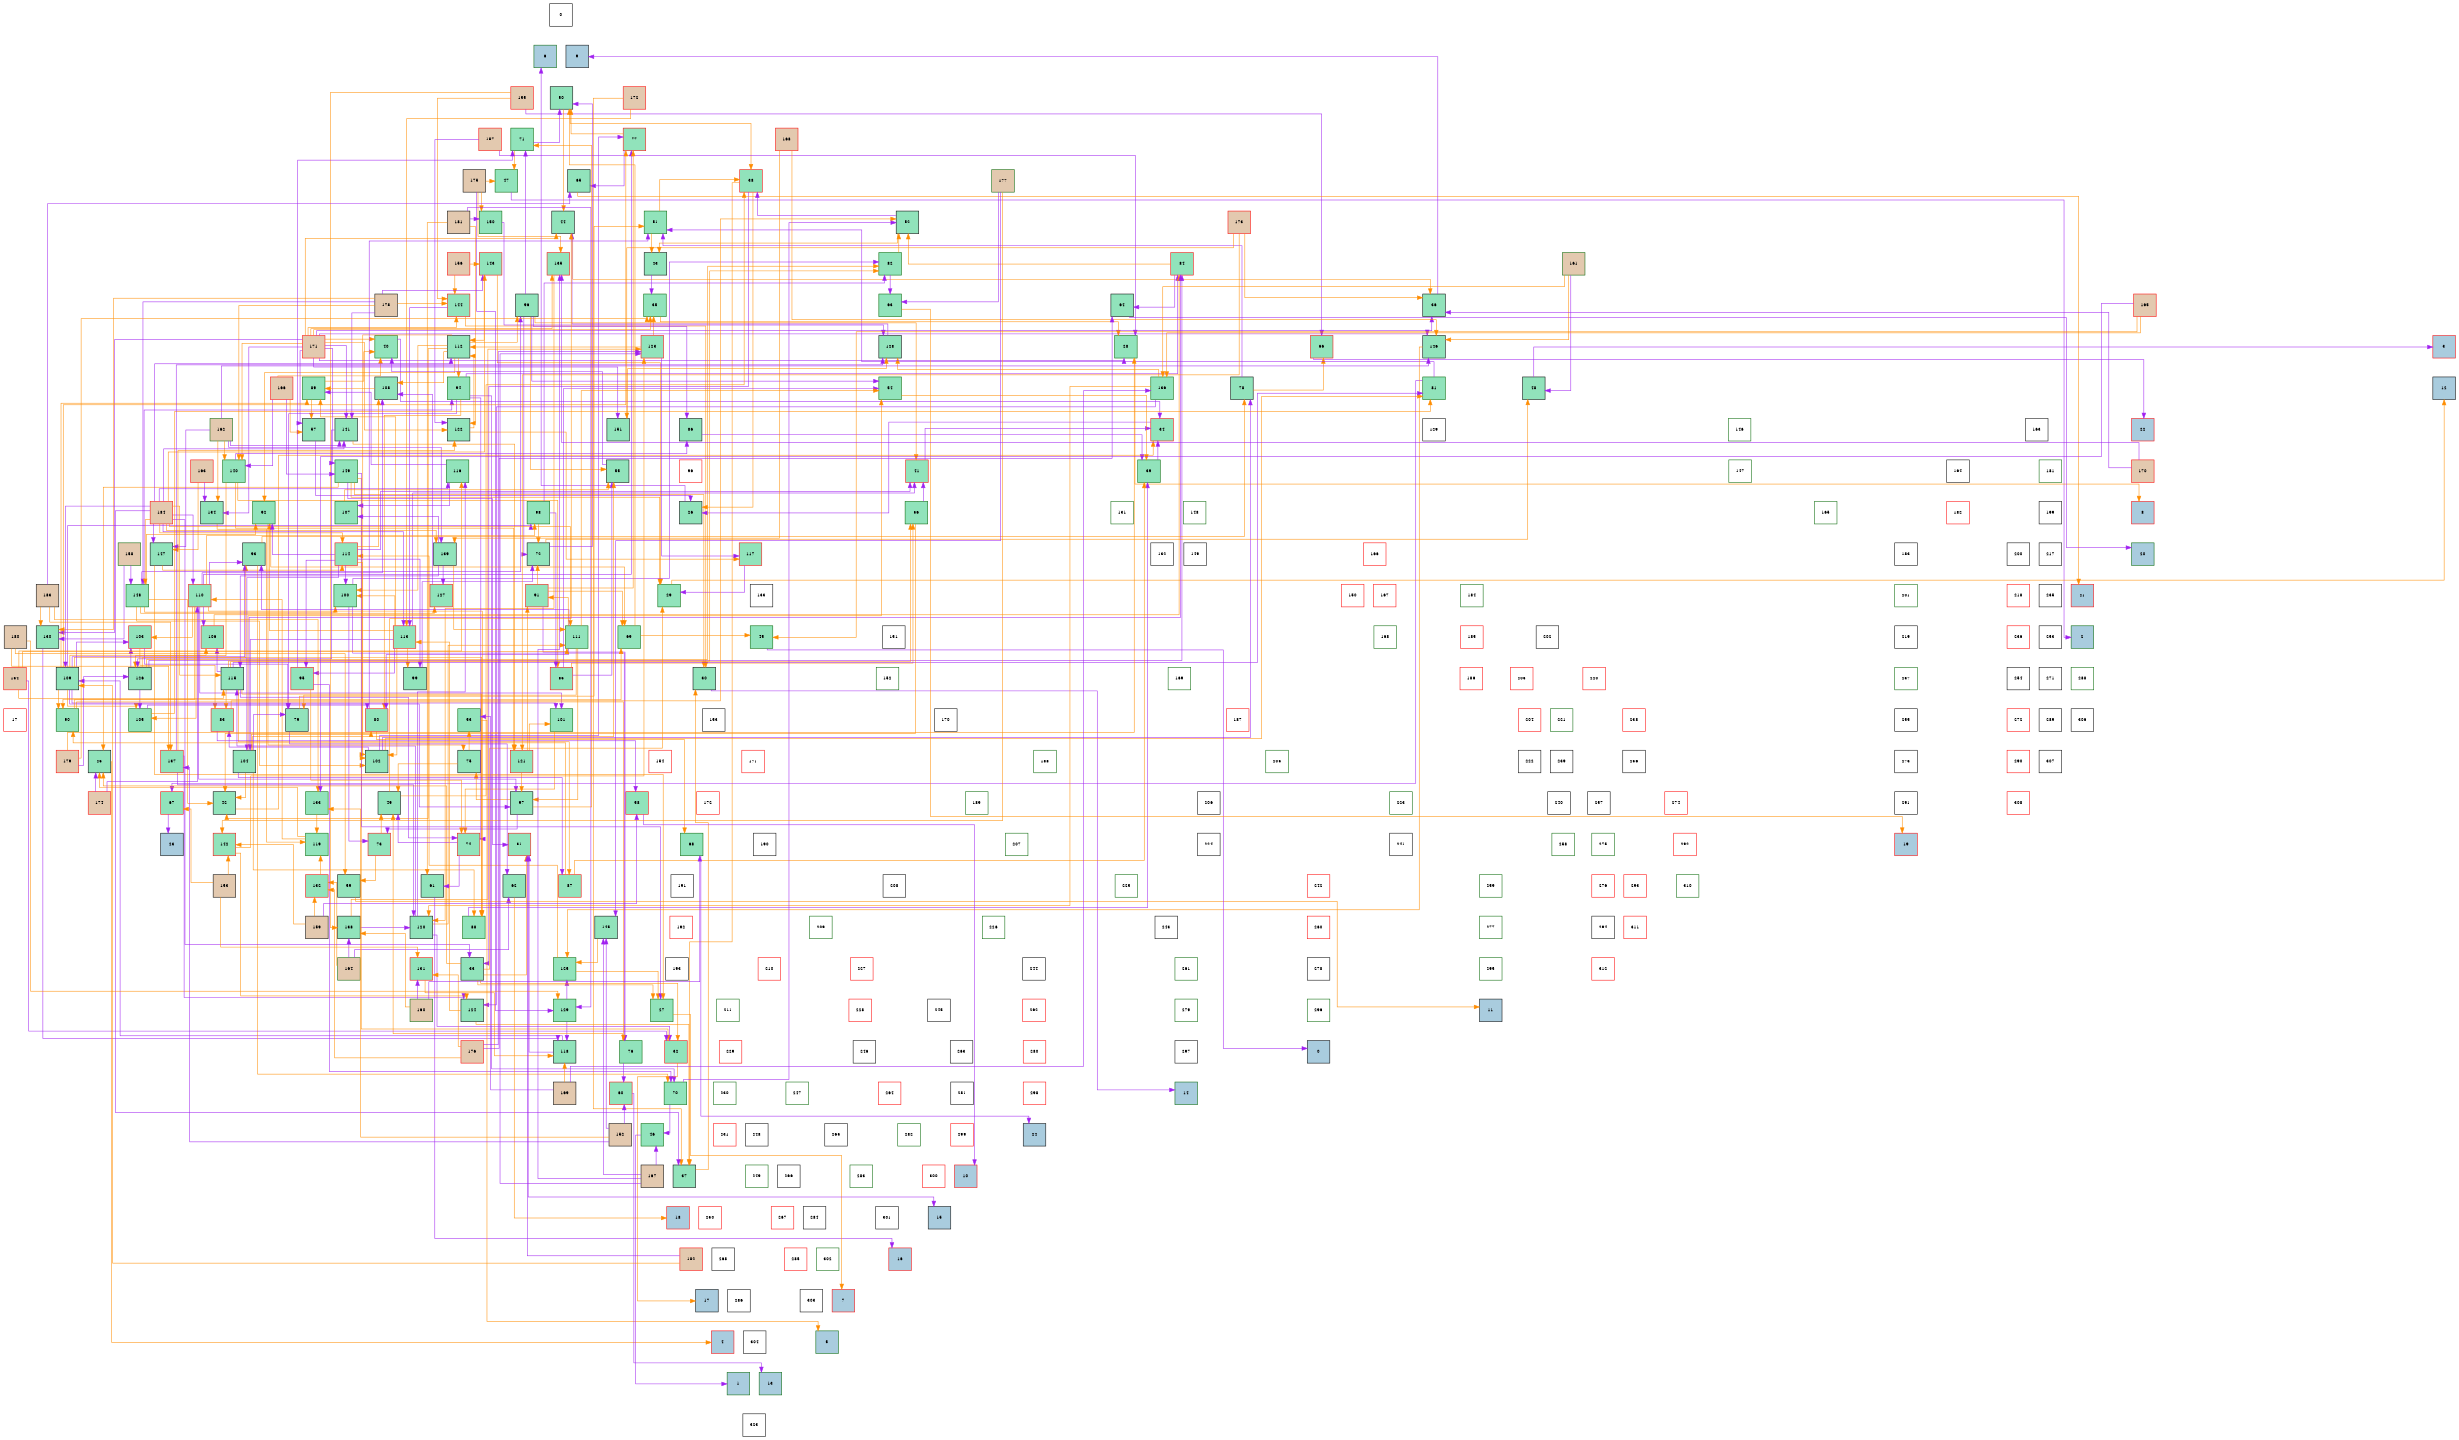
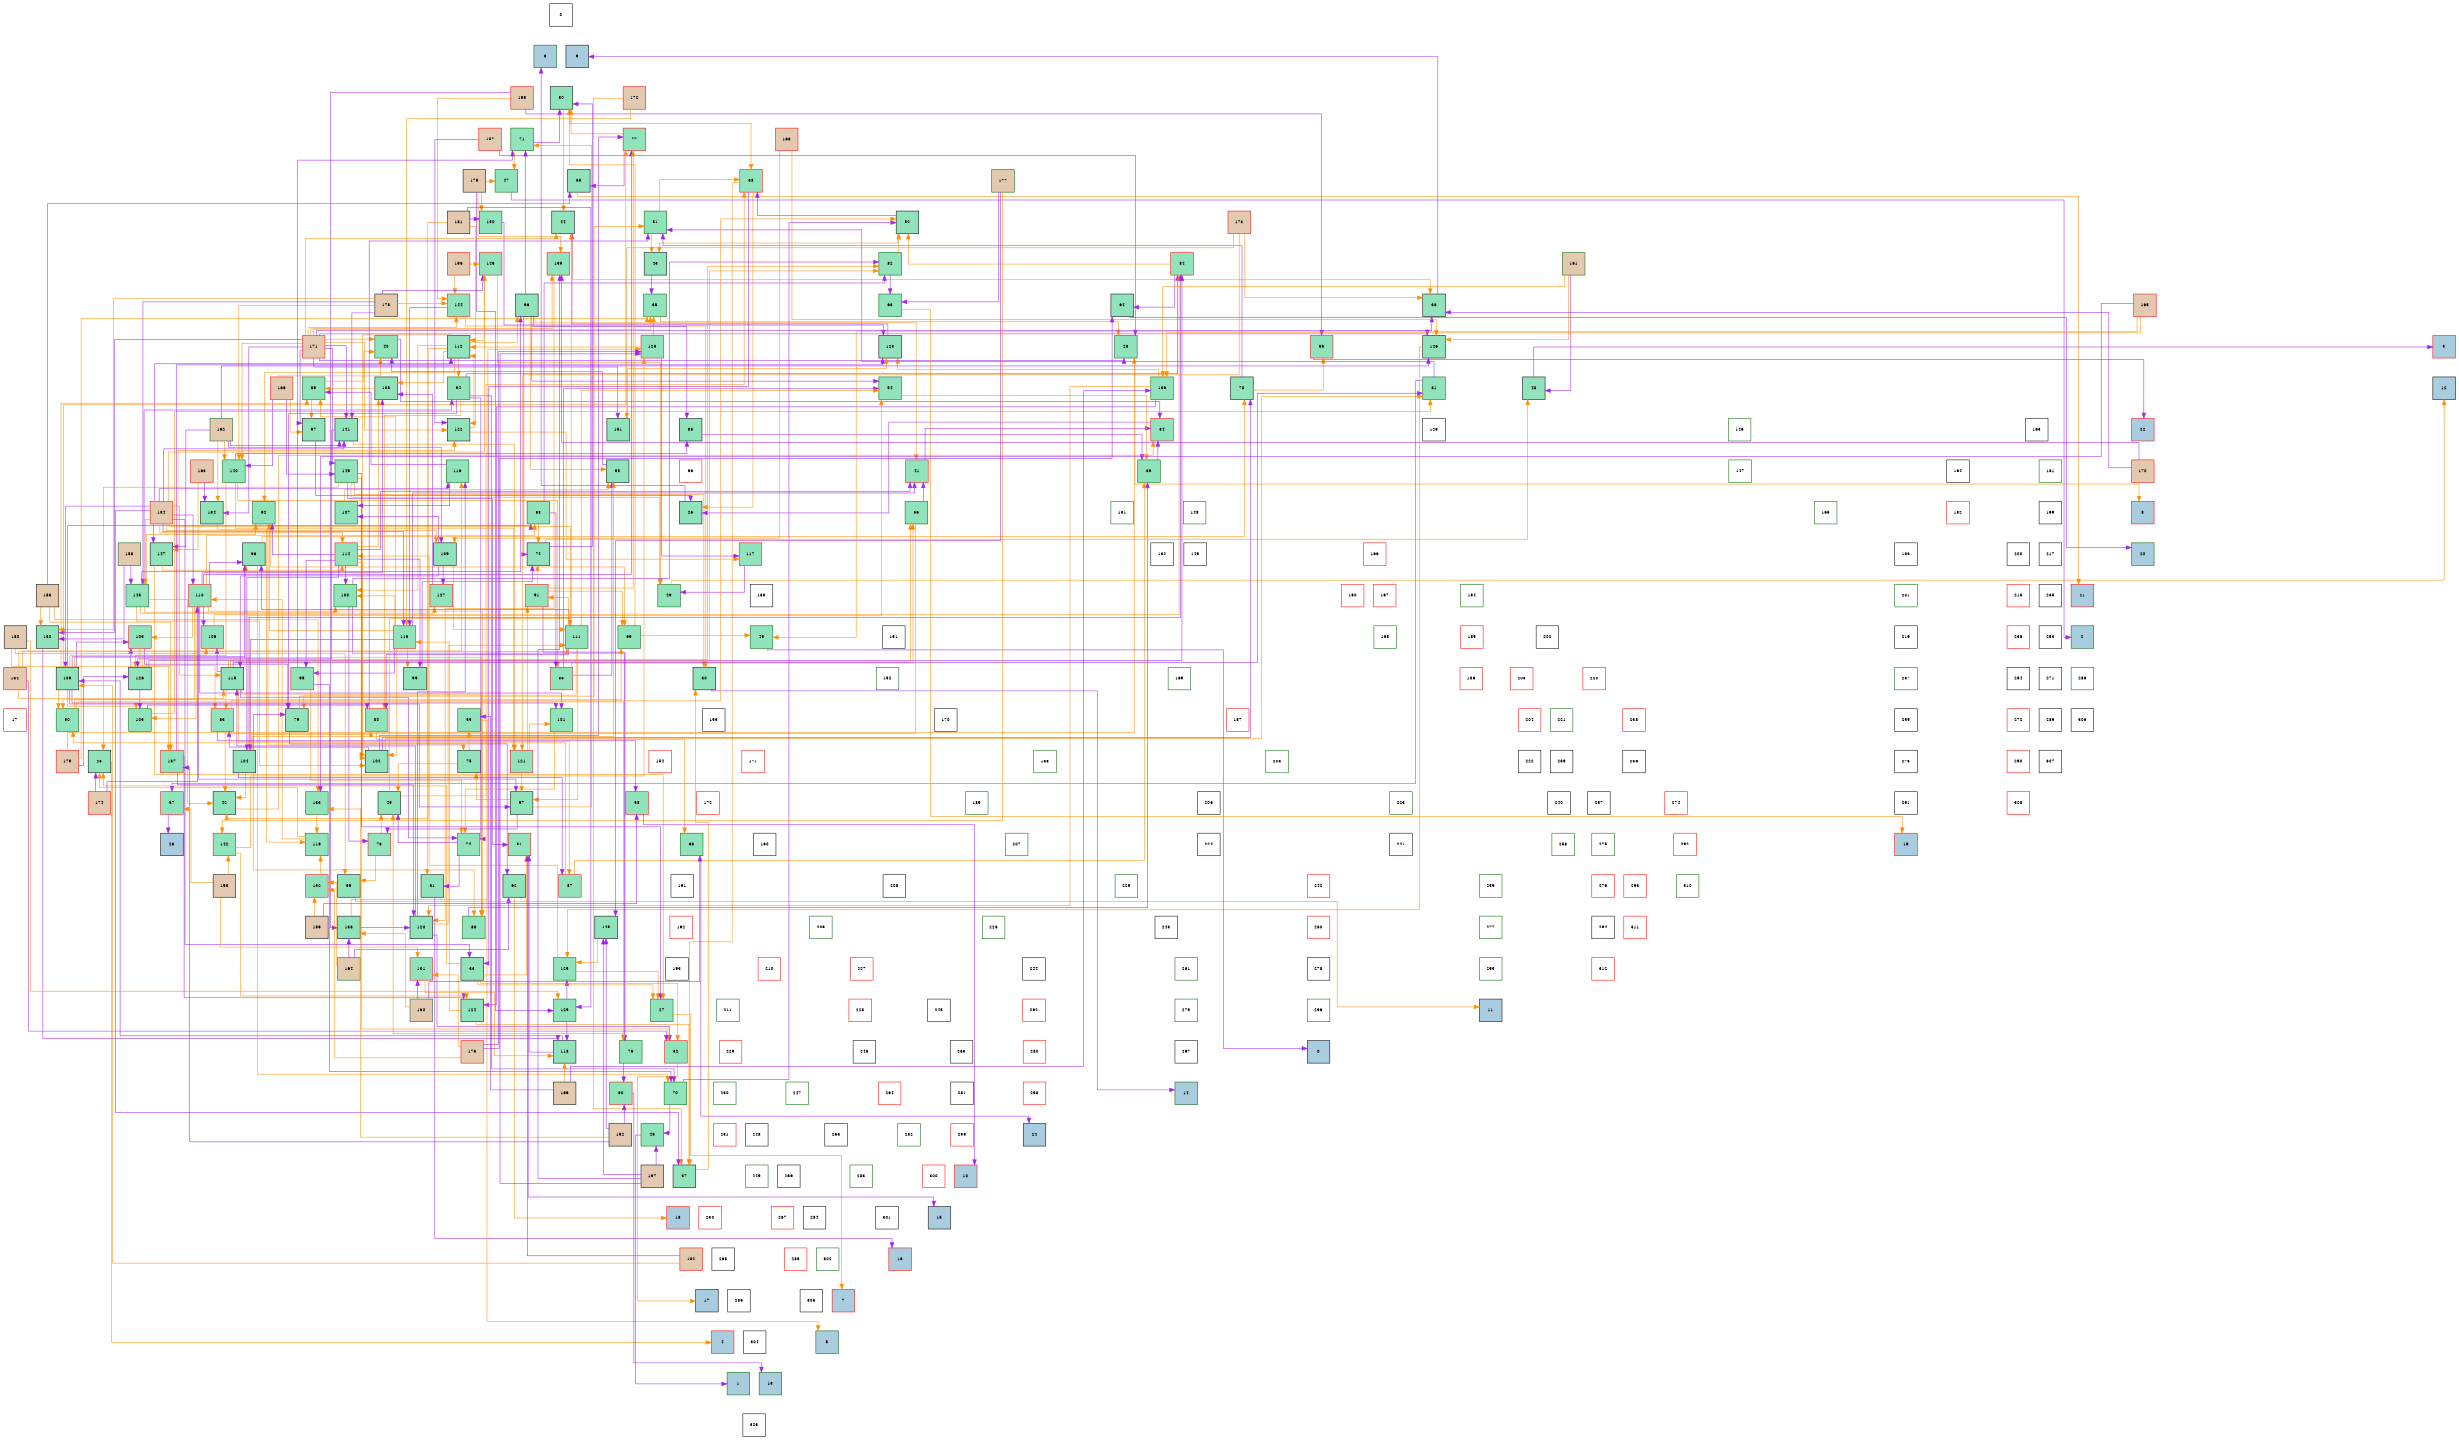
edge "155" -> "138": color darkorange -> purple
edge "33" -> "29": removed
edge "159" -> "142": removed
